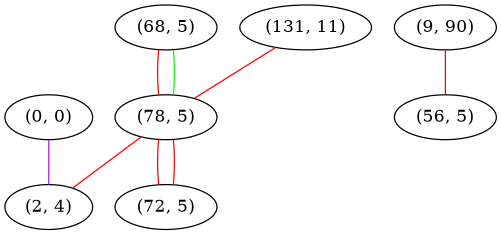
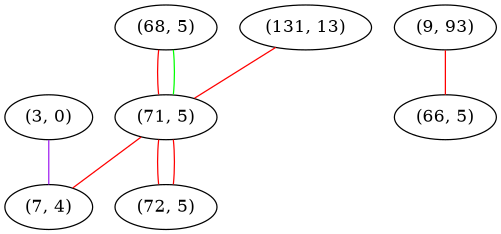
node "(131, 11)": label "(131, 11)" -> "(131, 13)"
node "(9, 90)": label "(9, 90)" -> "(9, 93)"
node "(0, 0)": label "(0, 0)" -> "(3, 0)"
node "(78, 5)": label "(78, 5)" -> "(71, 5)"
node "(56, 5)": label "(56, 5)" -> "(66, 5)"
node "(2, 4)": label "(2, 4)" -> "(7, 4)"
